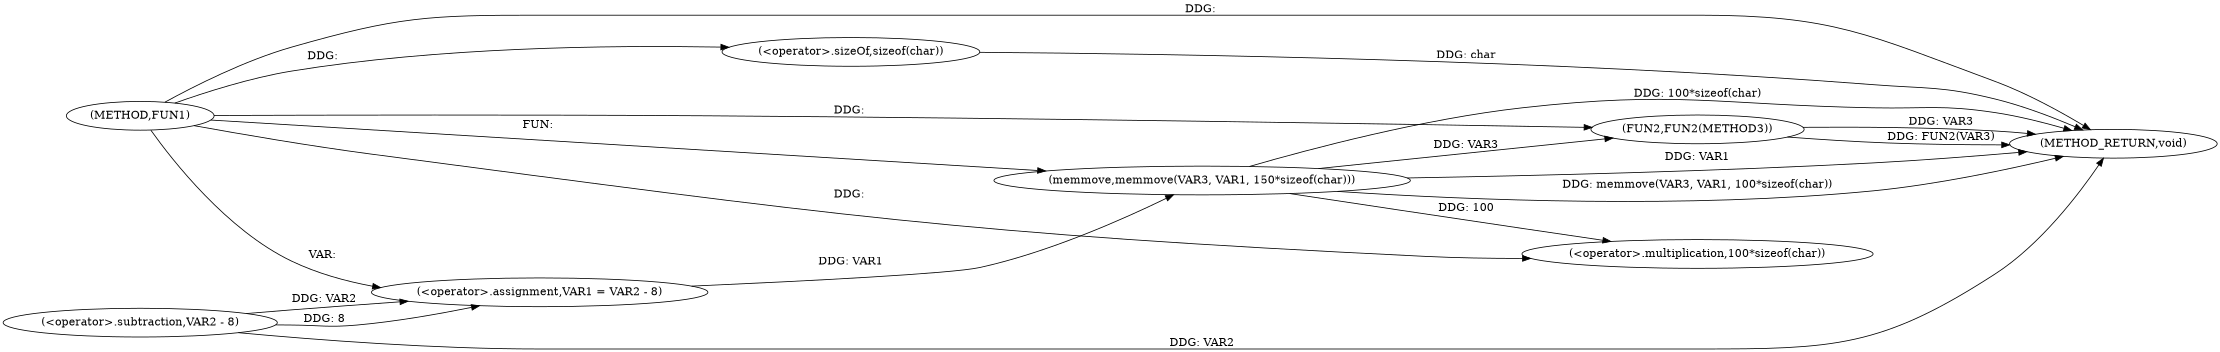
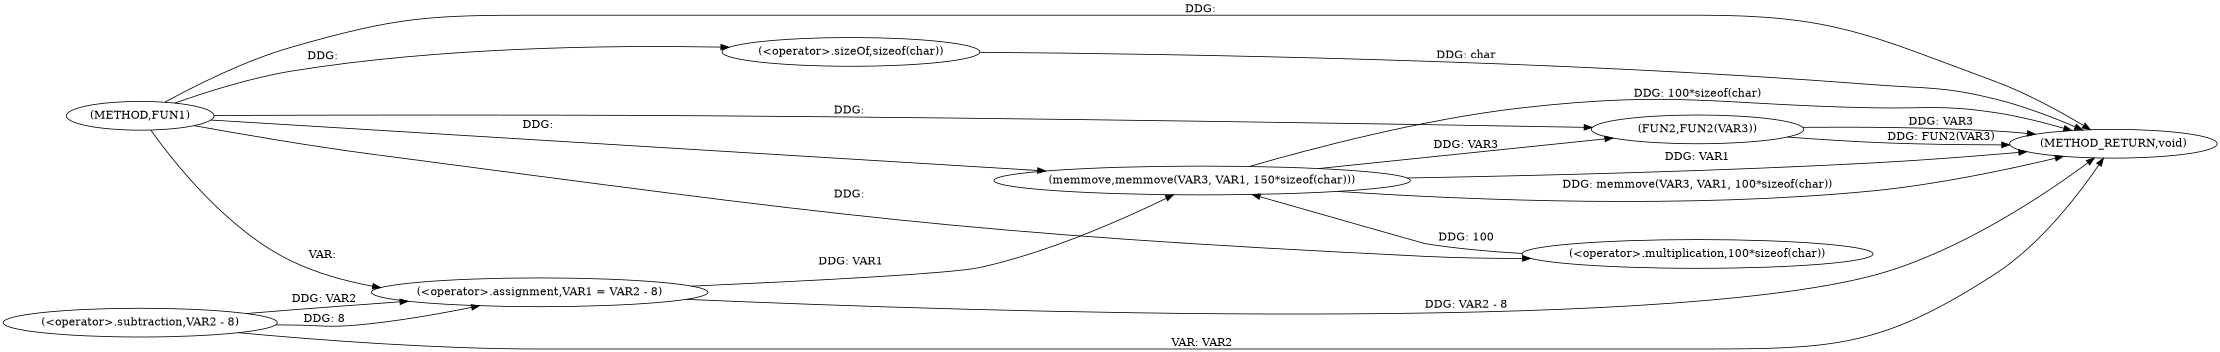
edge "(METHOD,FUN1)" -> "(memmove,memmove(VAR3, VAR1, 150*sizeof(char)))": label "FUN: " -> "DDG: "
node "(FUN2,FUN2(METHOD3))": label "(FUN2,FUN2(METHOD3))" -> "(FUN2,FUN2(VAR3))"
edge "(memmove,memmove(VAR3, VAR1, 150*sizeof(char)))" -> "(<operator>.multiplication,100*sizeof(char))": reversed
edge "(<operator>.assignment,VAR1 = VAR2 - 8)" -> "(METHOD_RETURN,void)": added, label "DDG: VAR2 - 8"
edge "(<operator>.subtraction,VAR2 - 8)" -> "(METHOD_RETURN,void)": label "DDG: VAR2" -> "VAR: VAR2"
